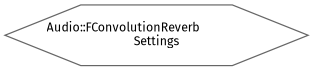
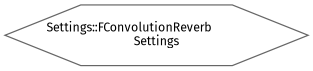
node "Audio::FConvolutionReverb Settings": label "Audio::FConvolutionReverb Settings" -> "Settings::FConvolutionReverb Settings"
